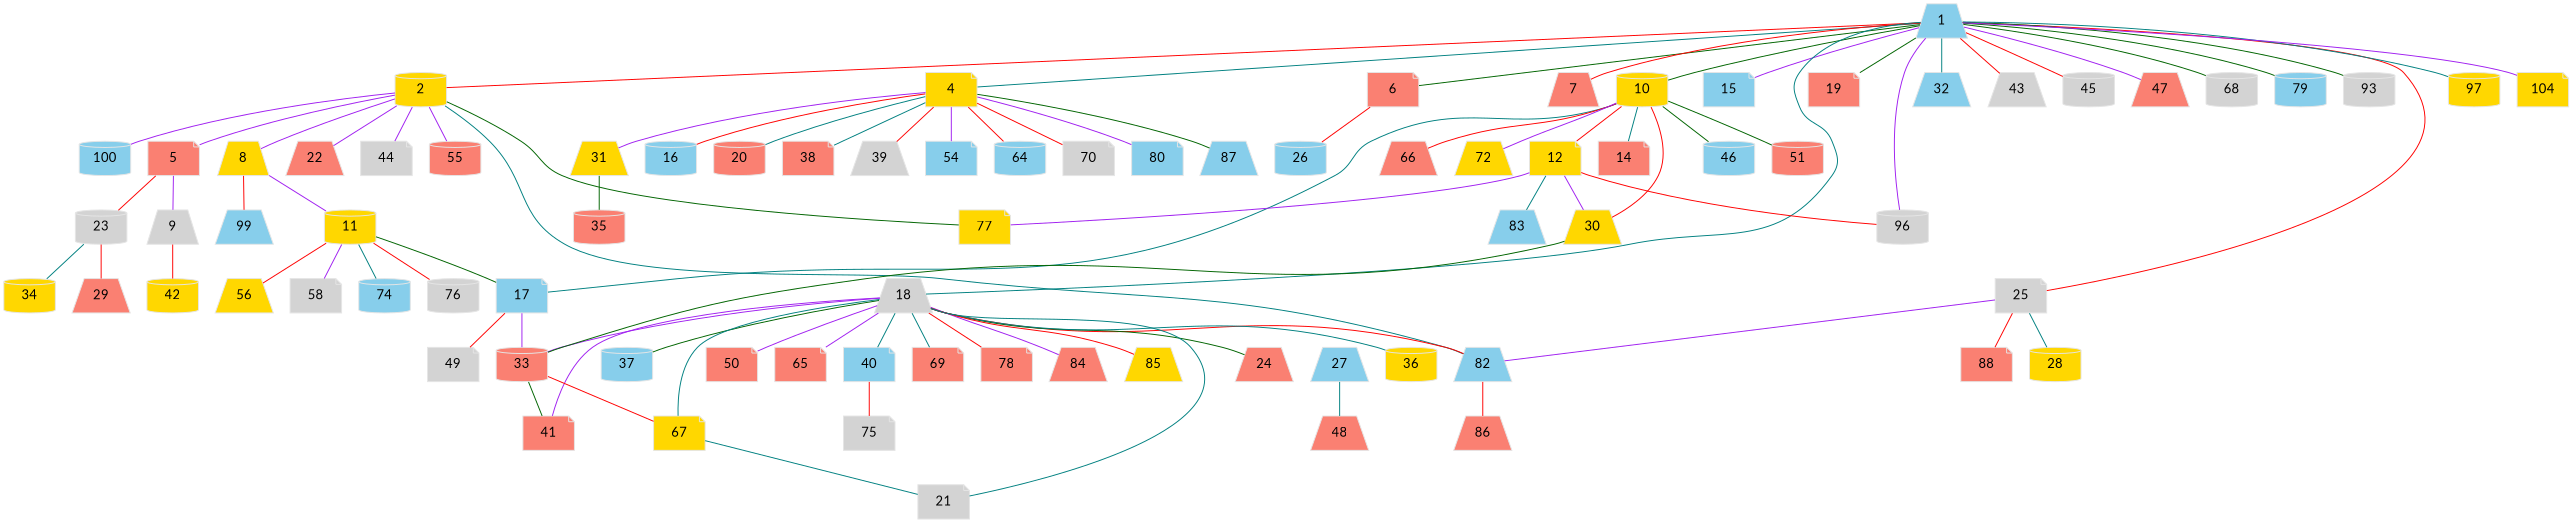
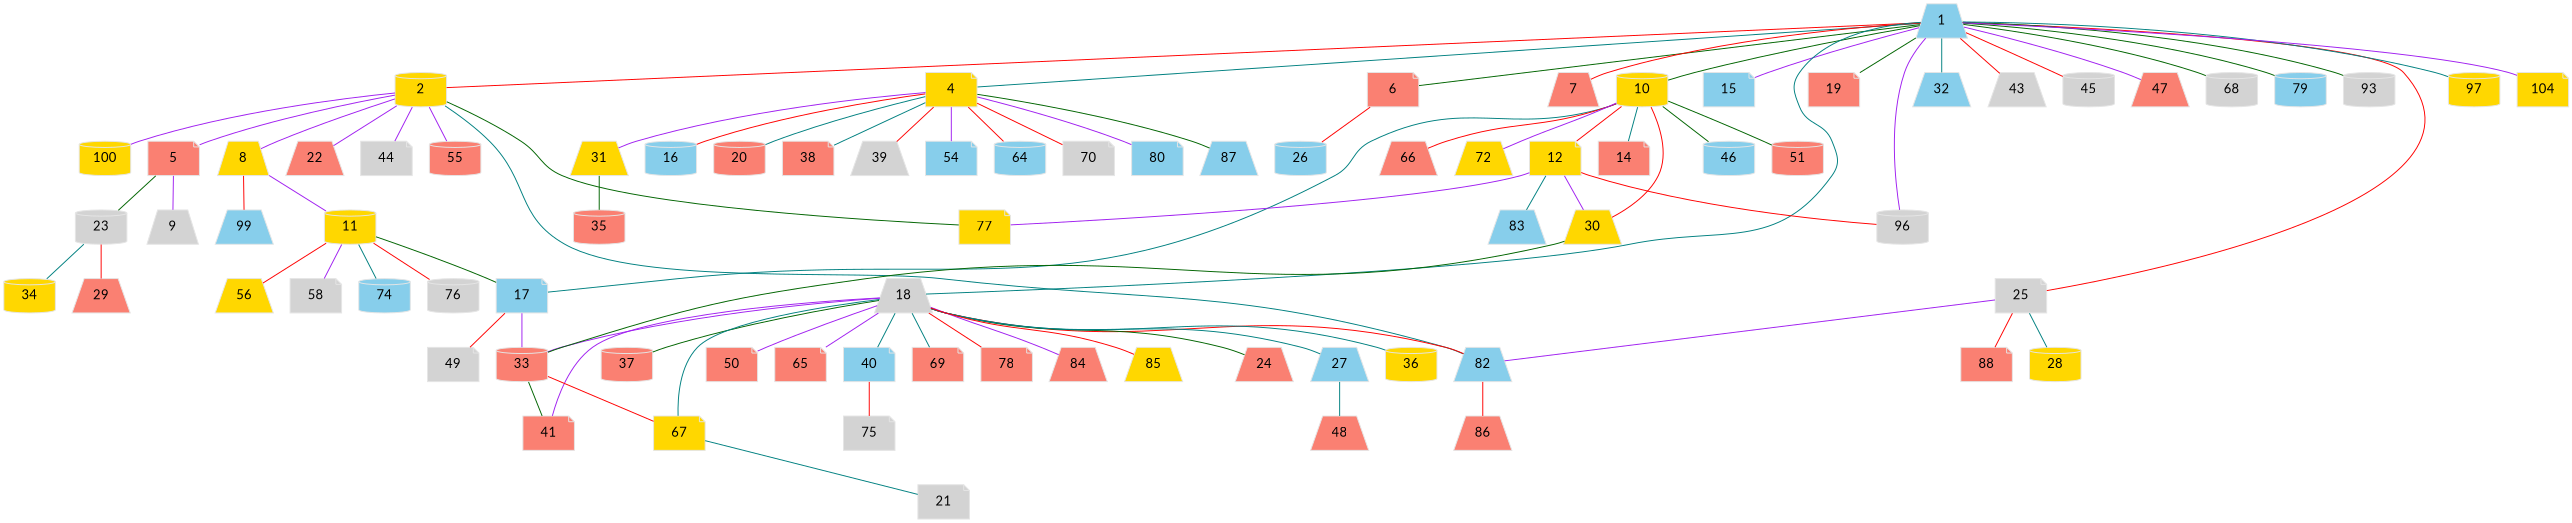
node "100": fillcolor skyblue -> gold
edge "5" -- "23": color red -> darkgreen
node "42": removed
node "37": fillcolor skyblue -> salmon
edge "18" -- "21": now "18" -- "27"
